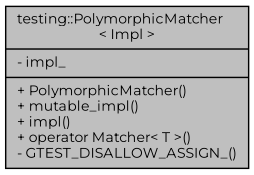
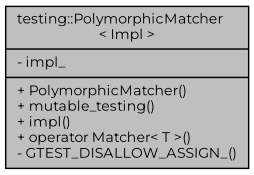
node "testing::PolymorphicMatcher": text "+ mutable_impl()" -> "+ mutable_testing()"
